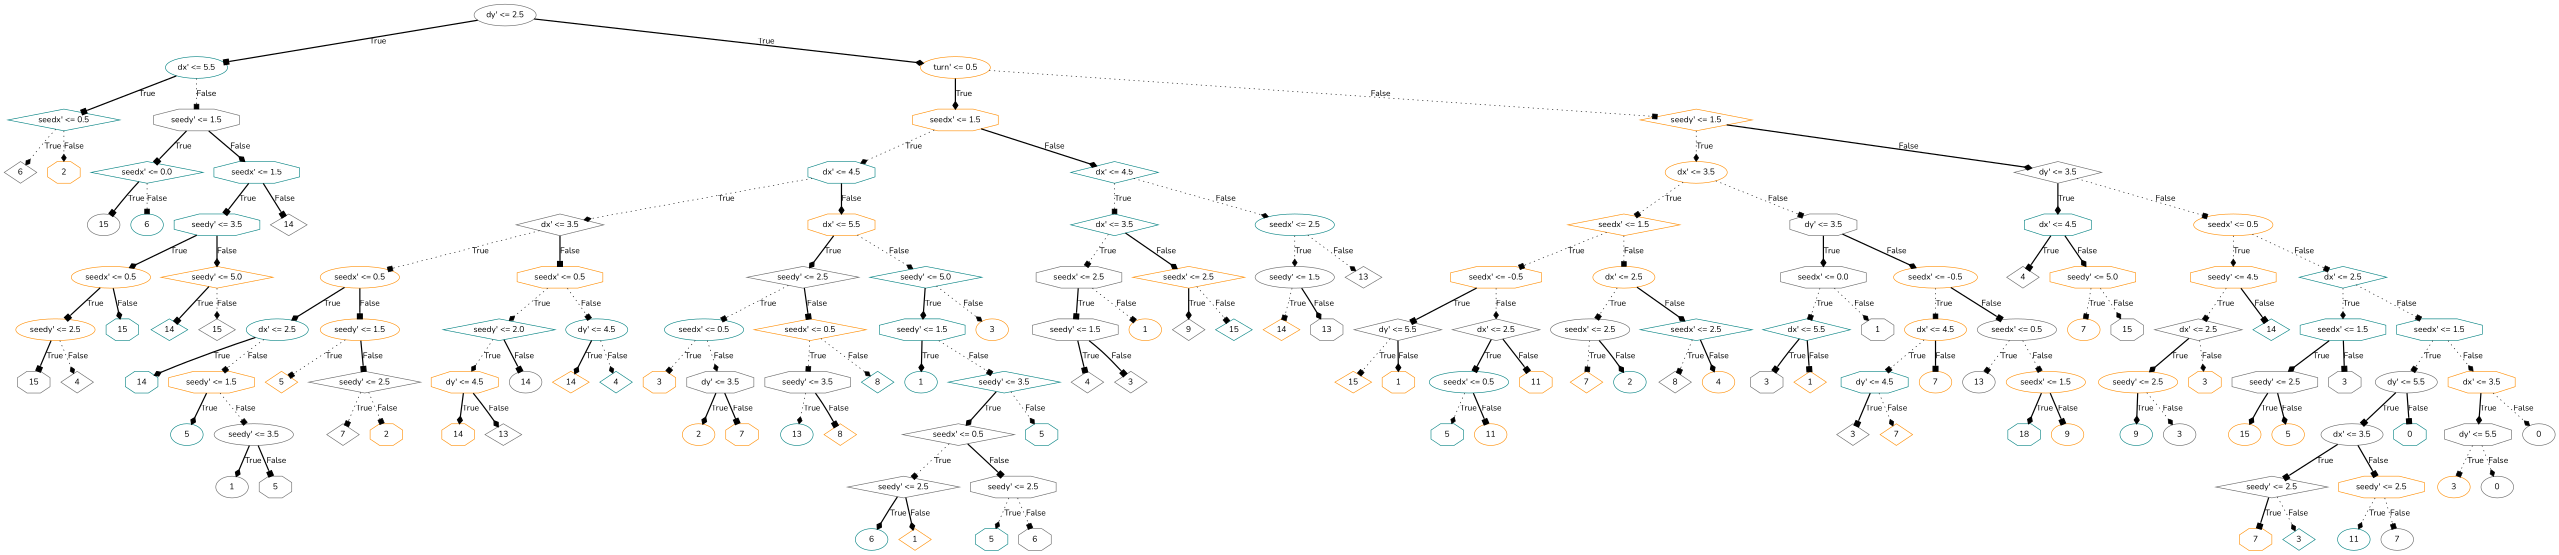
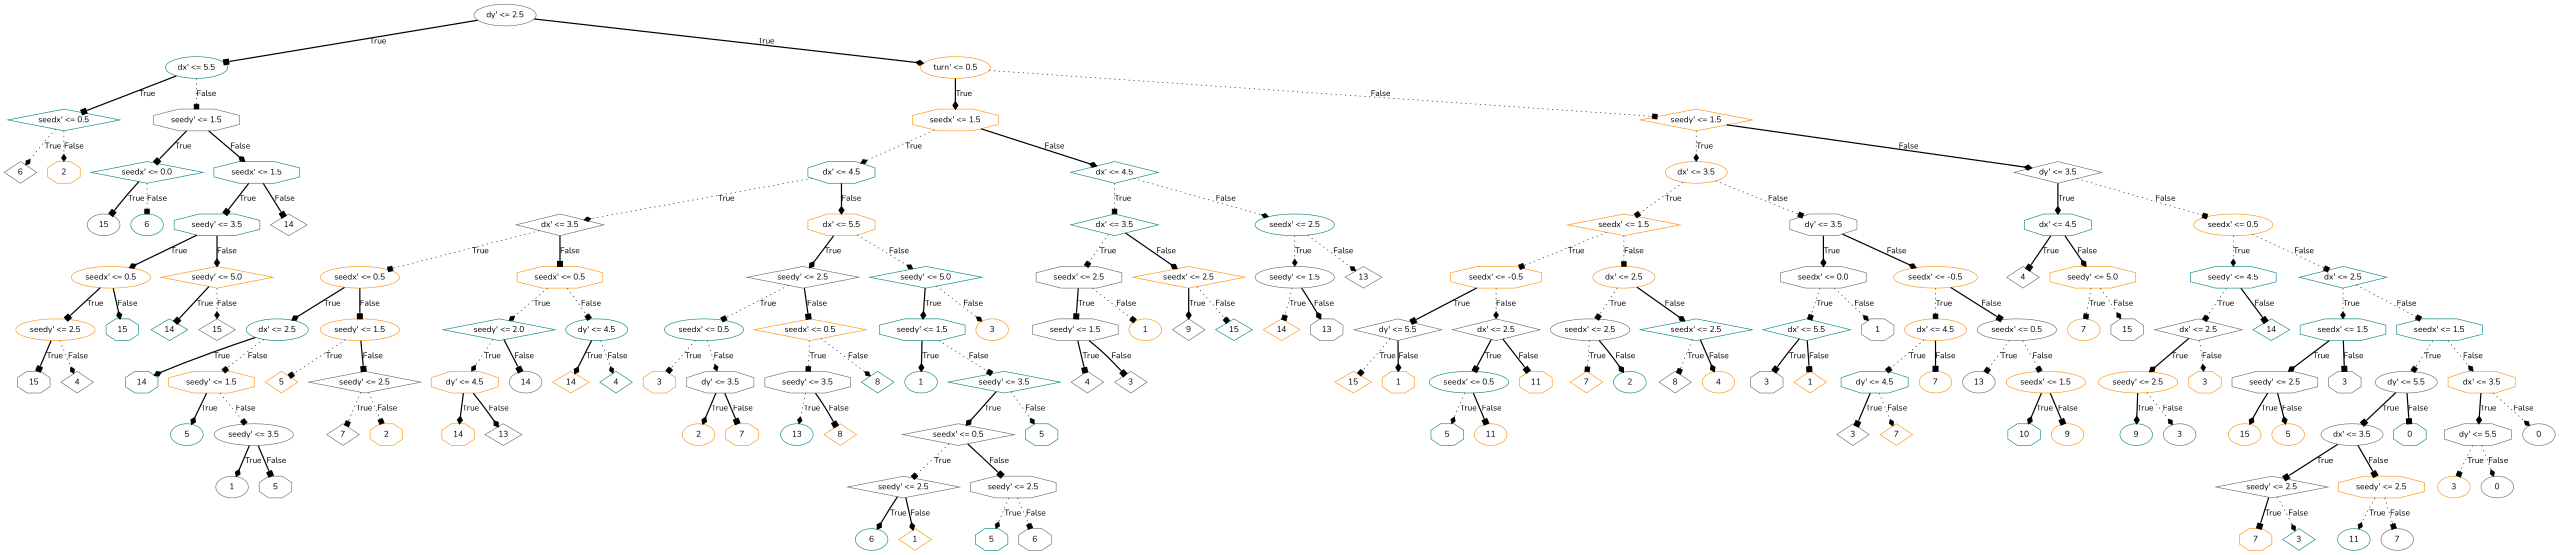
node "seedy' <= 4.5": color darkorange -> teal
node "18": label "18" -> "10"
